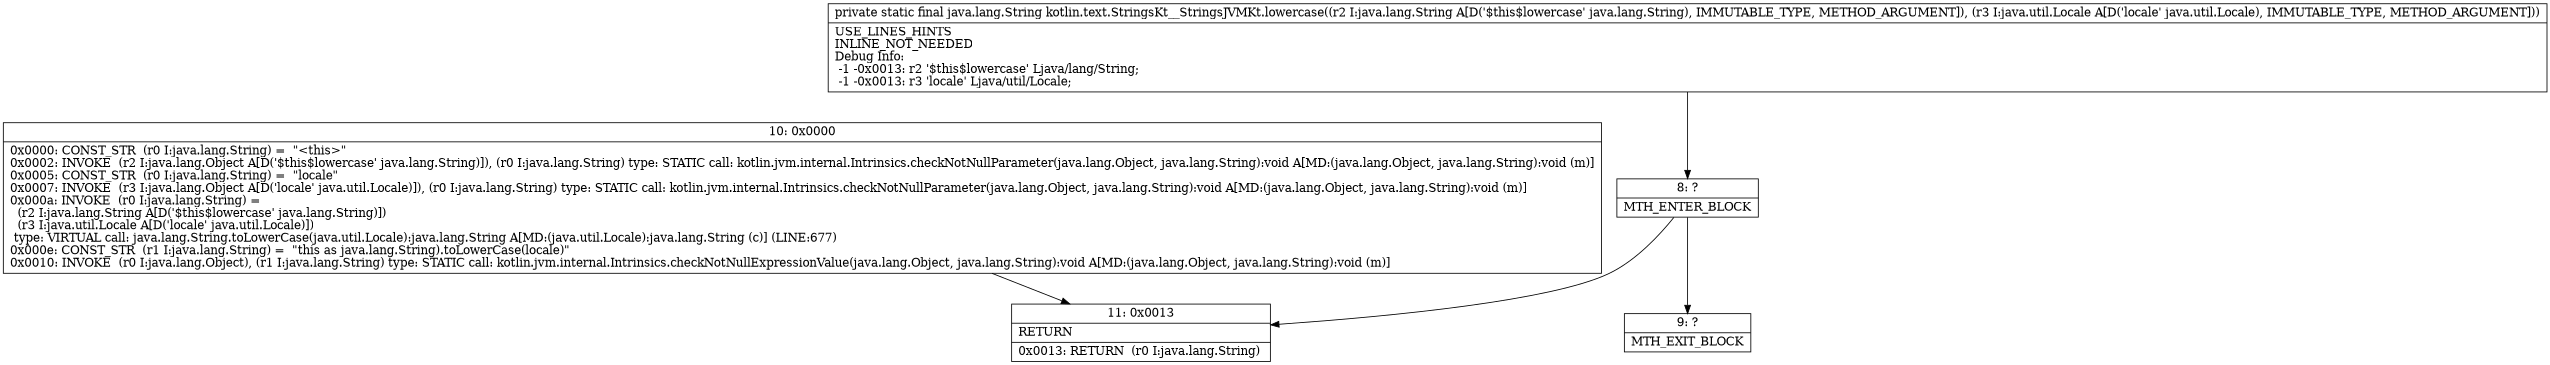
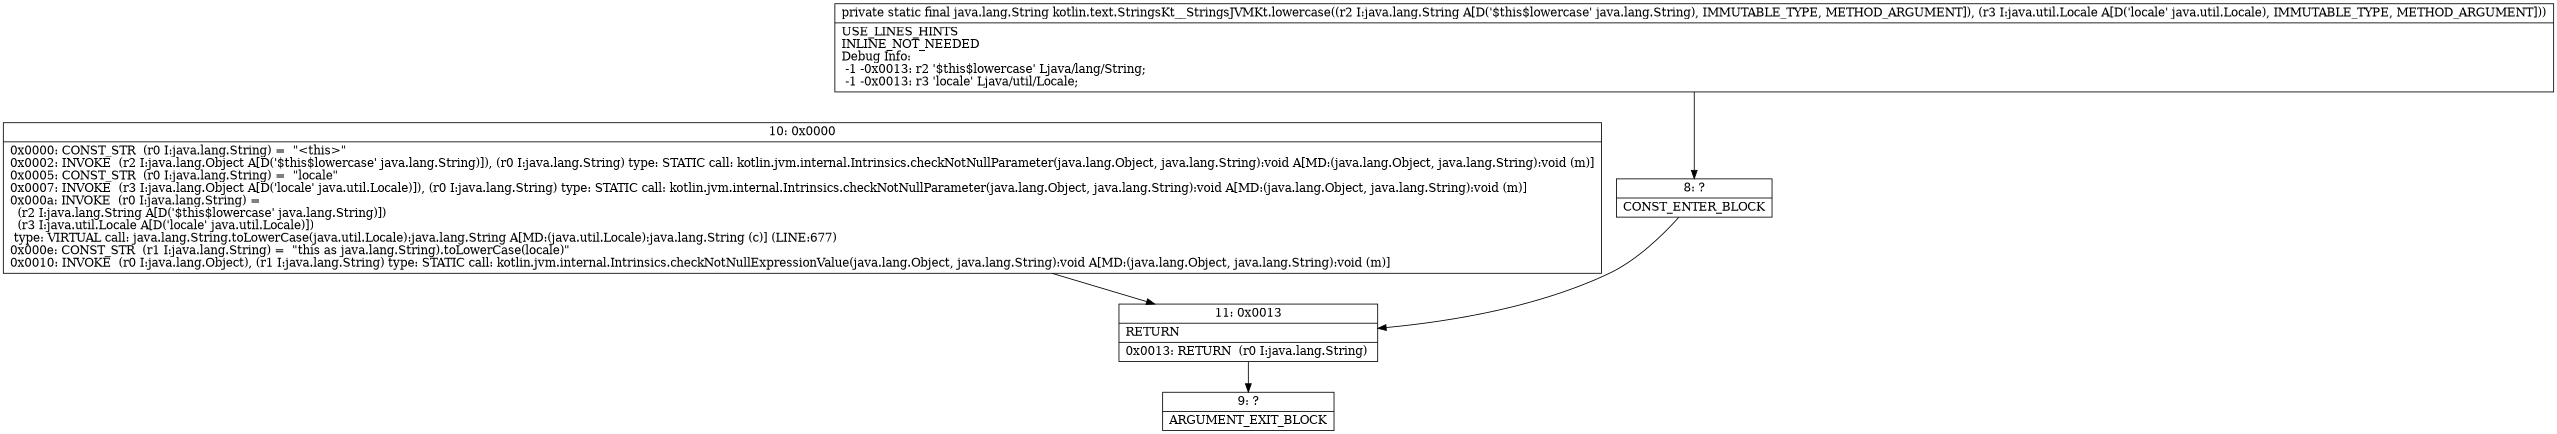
node "8: ?": text "MTH_ENTER_BLOCK" -> "CONST_ENTER_BLOCK"
edge "8: ?" -> "9: ?": now "11: 0x0013" -> "9: ?"
node "9: ?": text "MTH_EXIT_BLOCK" -> "ARGUMENT_EXIT_BLOCK"
